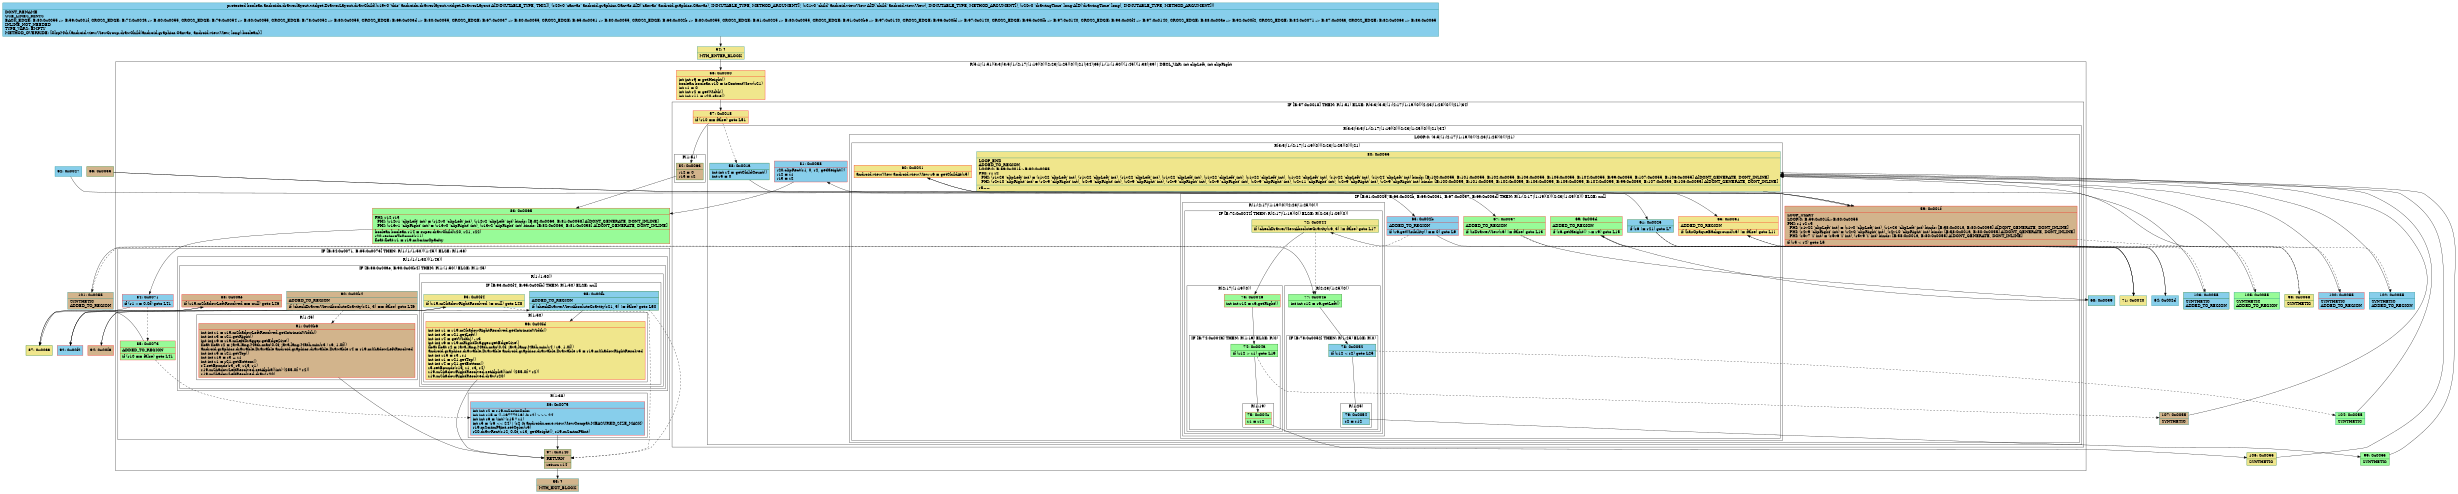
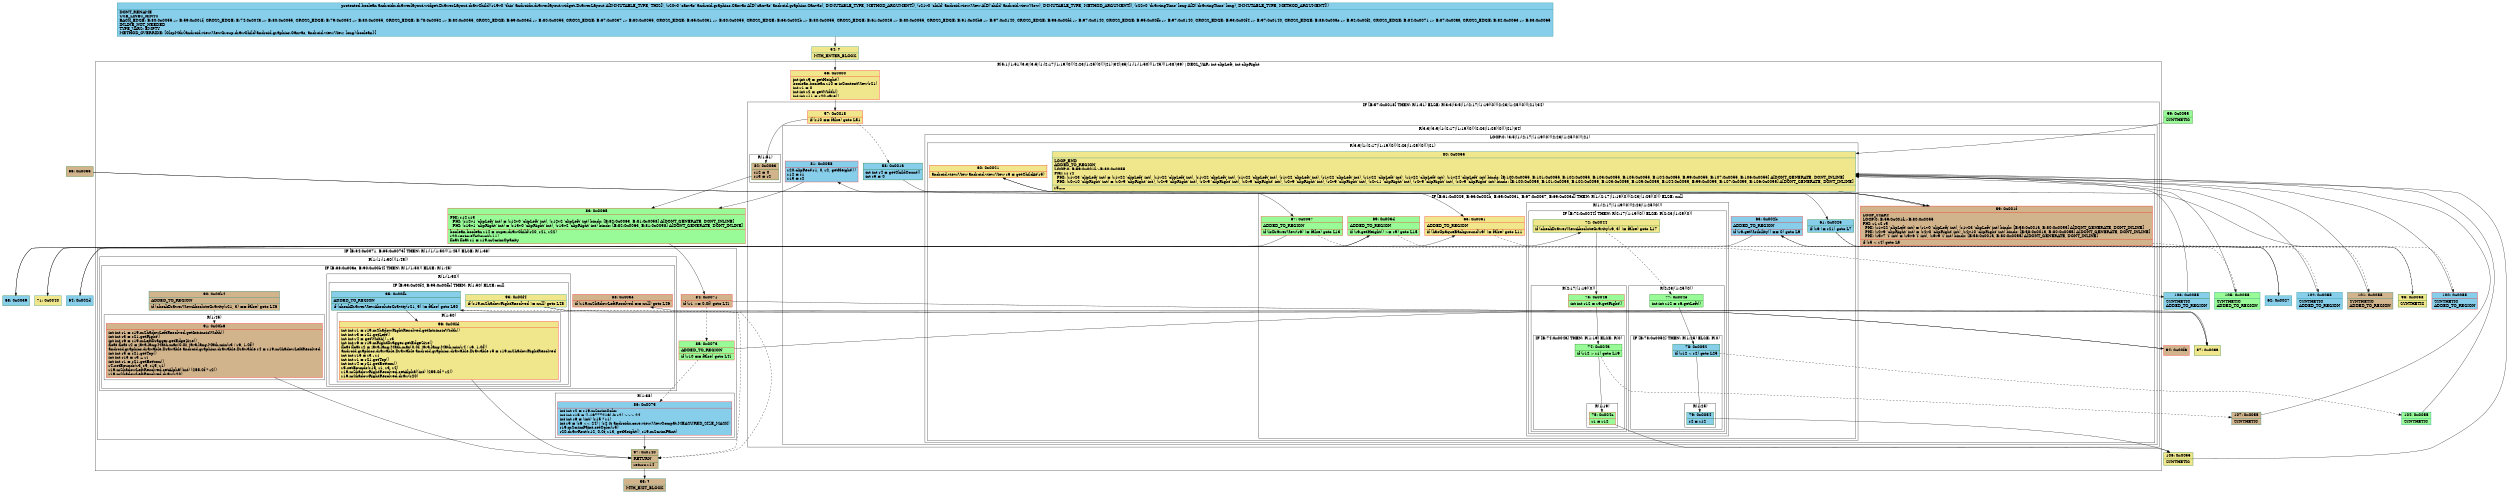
edge "101: 0x0055" -> "77: 0x004e": now "101: 0x0055" -> "80: 0x0055"
edge "61: 0x0025" -> "71: 0x0040": now "61: 0x0025" -> "62: 0x0027"
node "84: 0x0071": fillcolor skyblue -> tan
node "92: 0x00f2": removed
edge "79: 0x0054" -> "99: 0x0055": now "79: 0x0054" -> "106: 0x0055"
